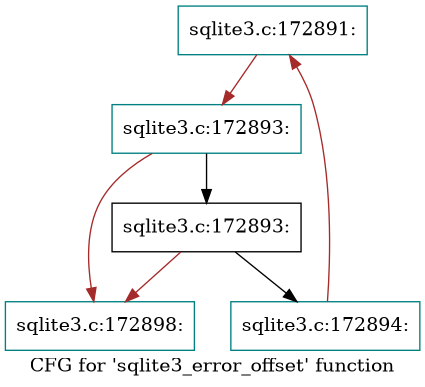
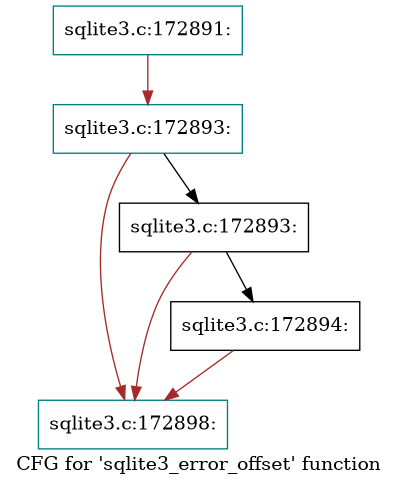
edge "sqlite3.c:172894:" -> "sqlite3.c:172891:": now "sqlite3.c:172894:" -> "sqlite3.c:172898:"
node "sqlite3.c:172894:": color teal -> black
